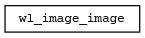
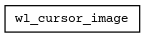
node "wl_image_image": label "wl_image_image" -> "wl_cursor_image"
